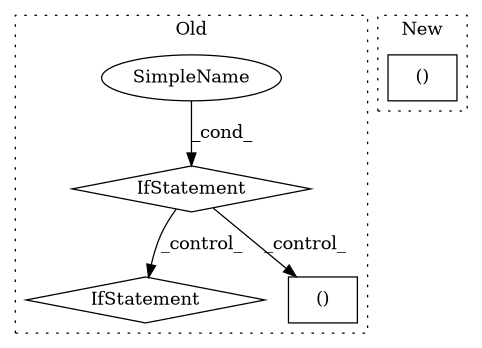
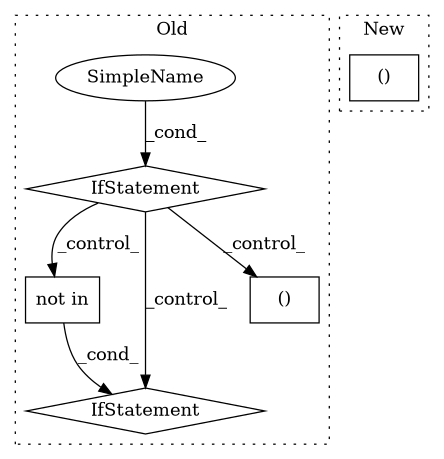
node "not in": added
